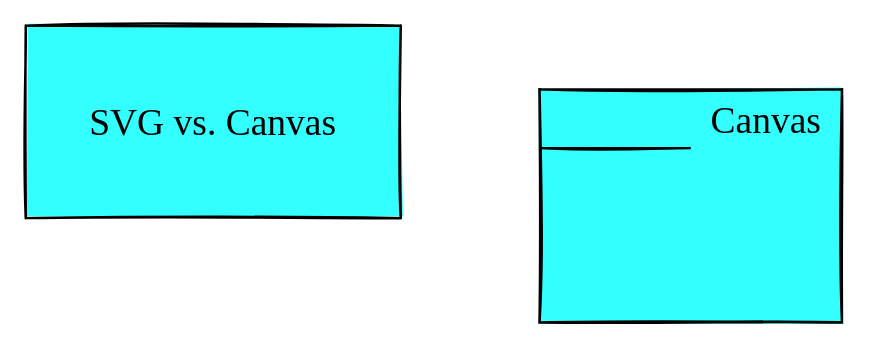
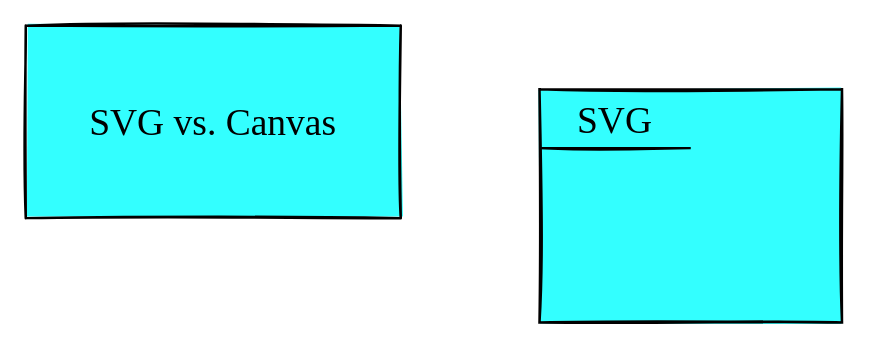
node "SVG": added
node "Canvas": removed
